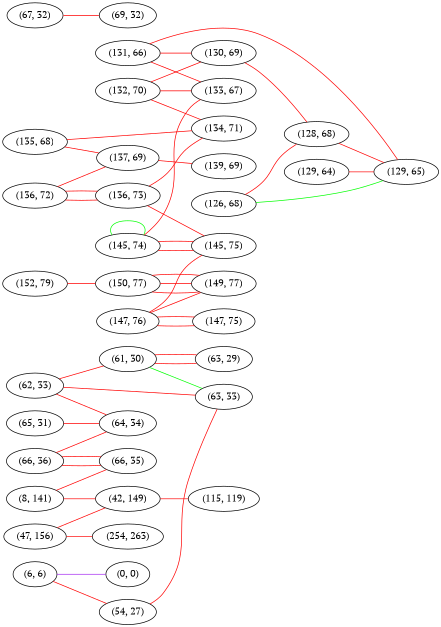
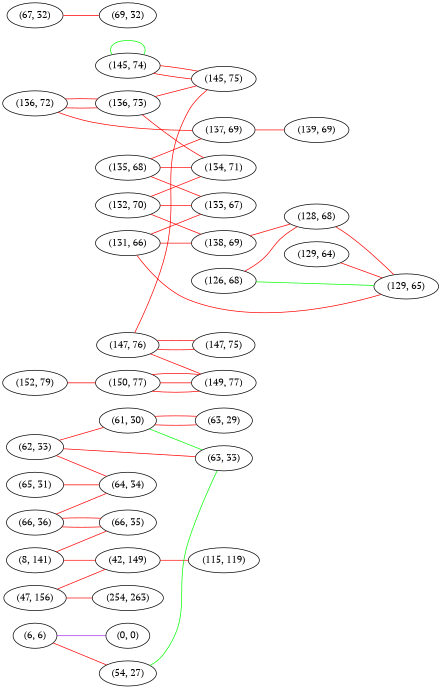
node "(130, 69)": label "(130, 69)" -> "(138, 69)"
edge "(133, 67)" -- "(145, 74)": now "(133, 67)" -- "(135, 68)"
edge "(63, 33)" -- "(54, 27)": color red -> green
